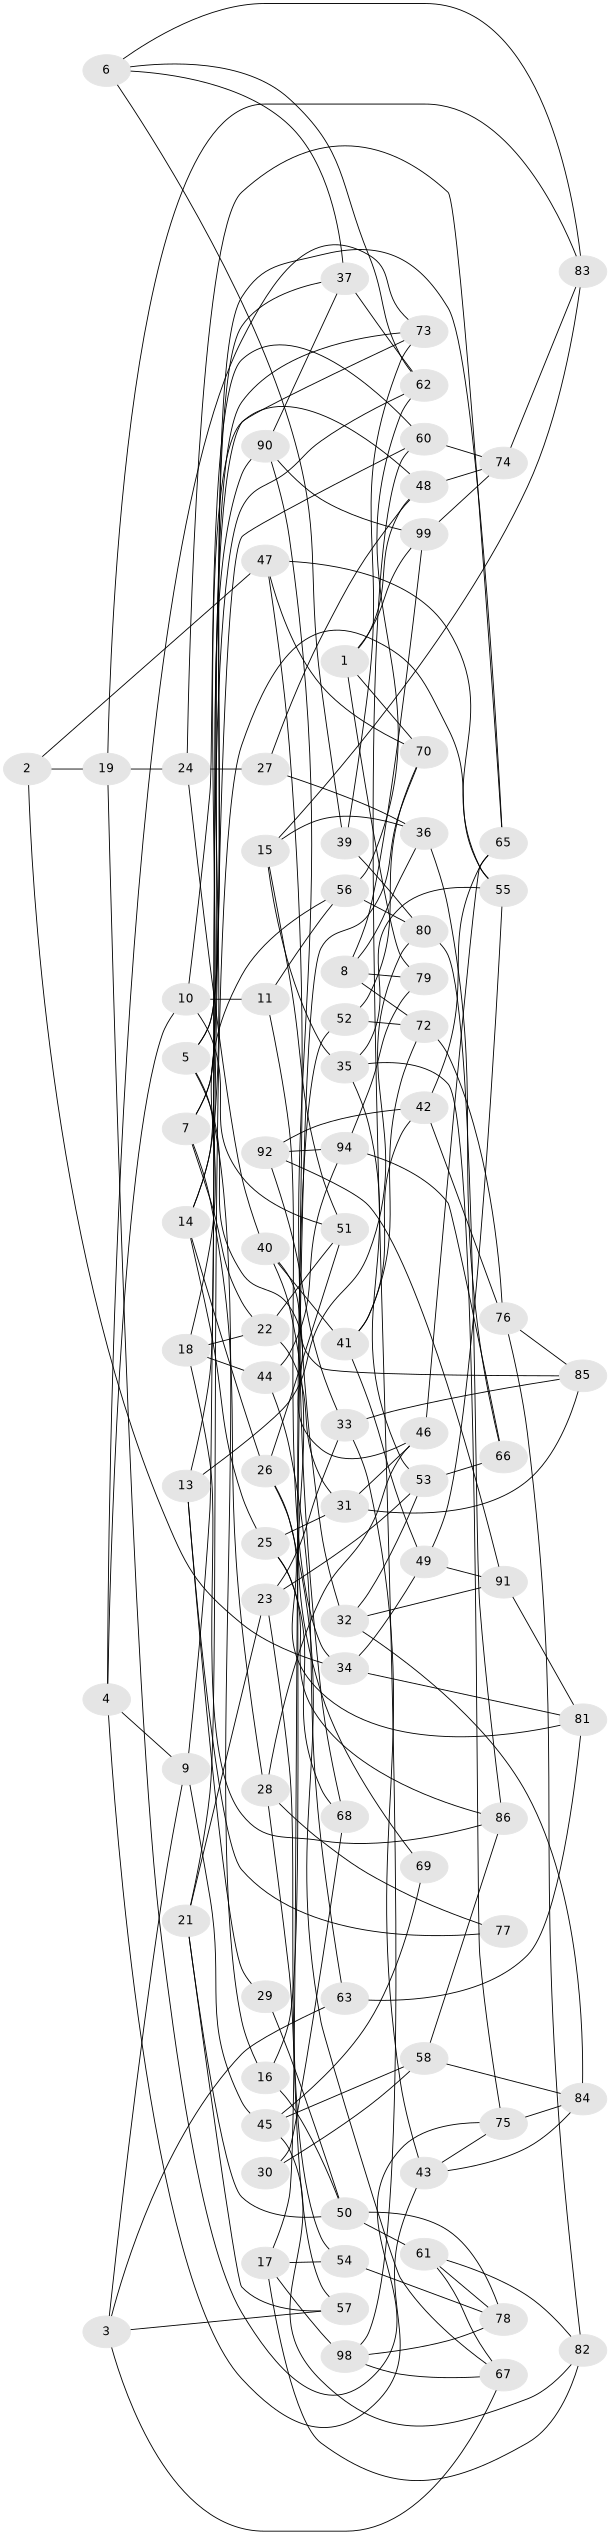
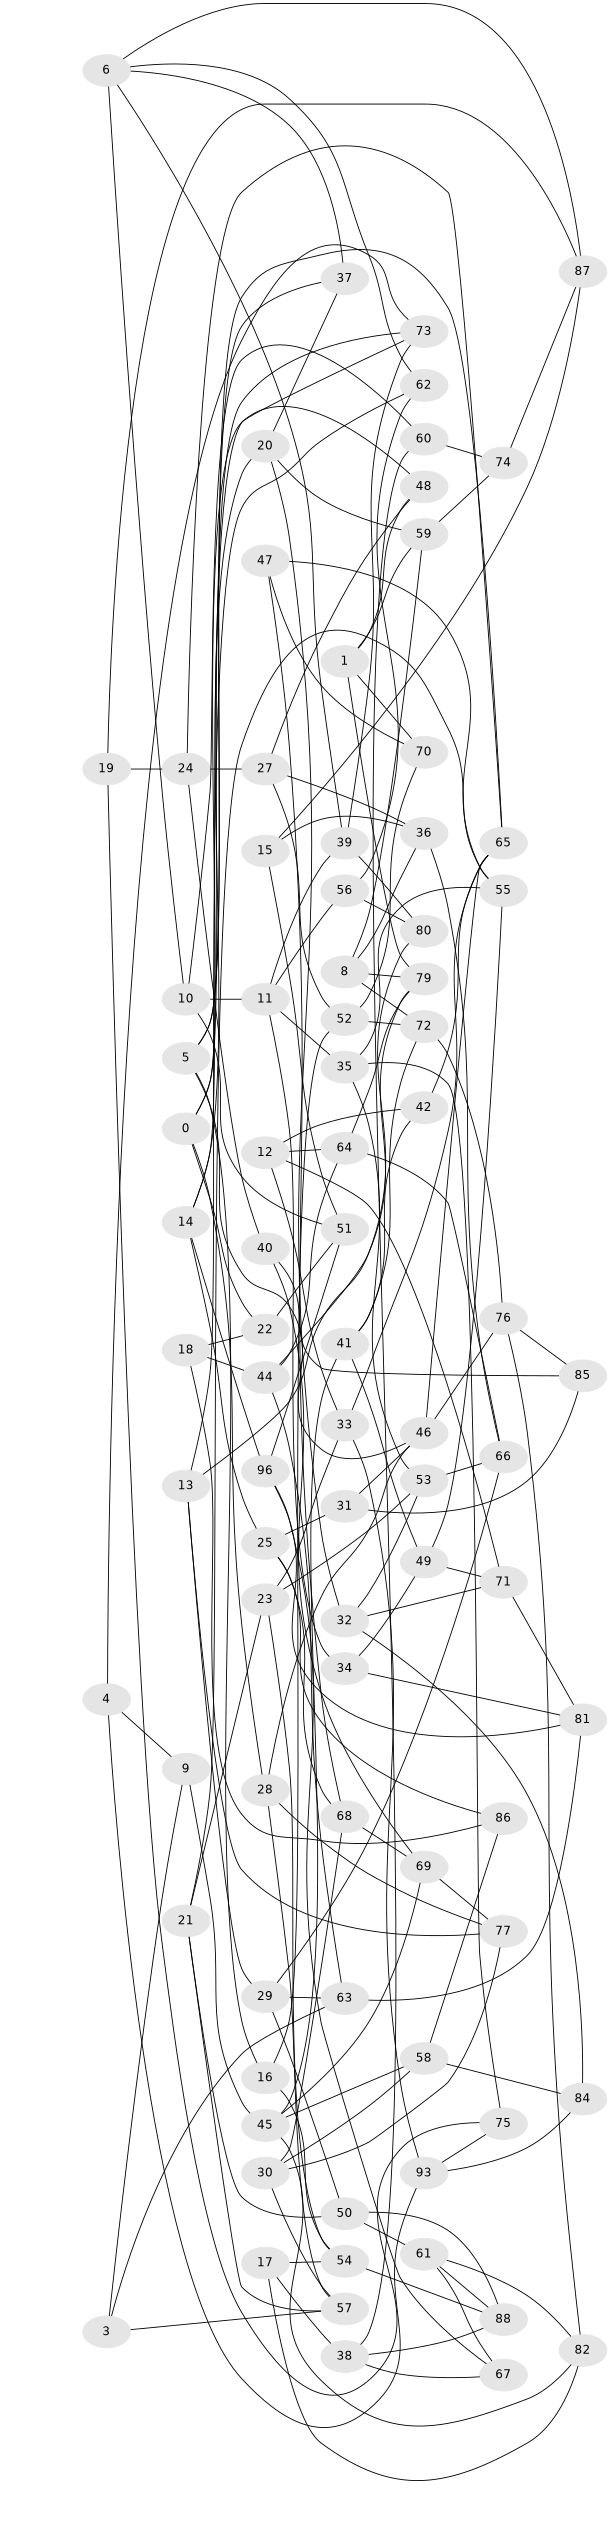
node "83": label "83" -> "87"
edge "37" -- "62": removed
node "90": label "90" -> "20"
edge "74" -- "48": removed
node "99": label "99" -> "59"
edge "60" -- "9": removed
node "2": removed
edge "27" -- "52": added
edge "39" -- "11": added
edge "15" -- "35": now "11" -- "35"
edge "56" -- "18": removed
node "7": label "7" -> "0"
node "94": label "94" -> "64"
node "92": label "92" -> "12"
edge "79" -- "44": added
edge "42" -- "76": now "46" -- "76"
edge "40" -- "41": now "45" -- "41"
edge "10" -- "4": now "10" -- "6"
edge "80" -- "86": removed
edge "85" -- "33": now "65" -- "33"
edge "22" -- "31": removed
node "26": label "26" -> "96"
edge "70" -- "17": removed
node "91": label "91" -> "71"
edge "66" -- "29": added
edge "68" -- "69": added
edge "69" -- "77": added
edge "29" -- "63": added
edge "77" -- "30": added
edge "84" -- "75": removed
edge "16" -- "50": now "16" -- "54"
node "43": label "43" -> "93"
edge "30" -- "57": added
node "78": label "78" -> "88"
node "98": label "98" -> "38"
edge "3" -- "67": removed
